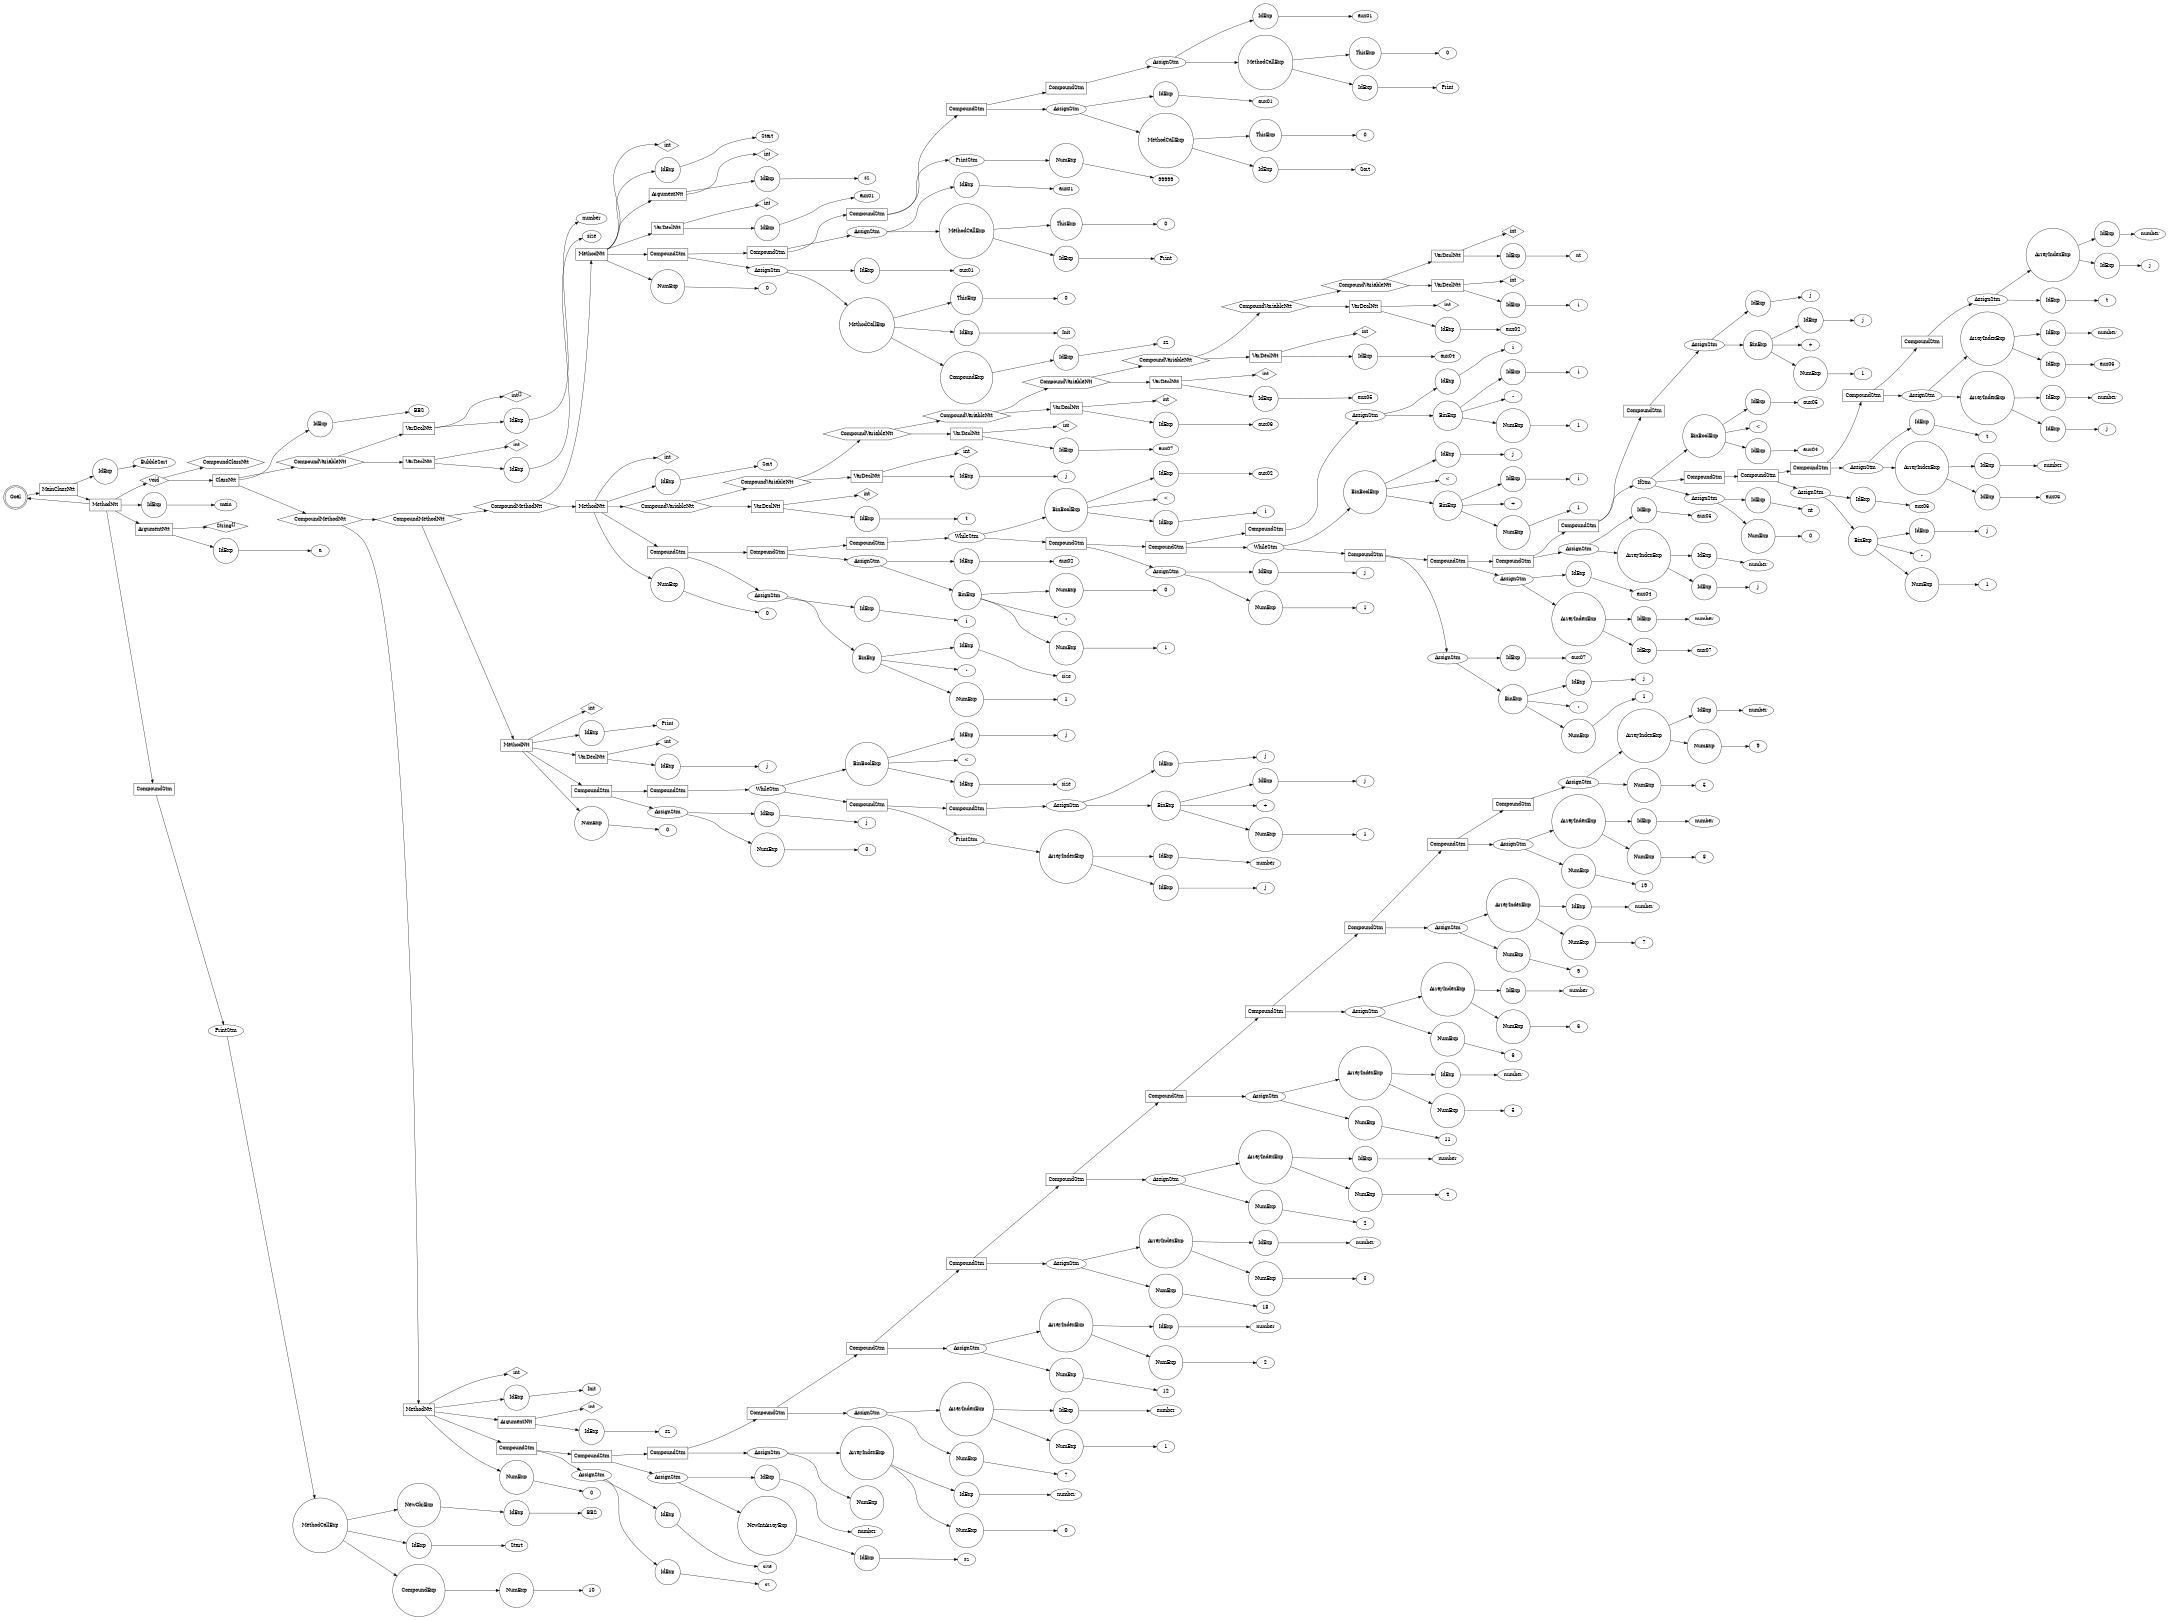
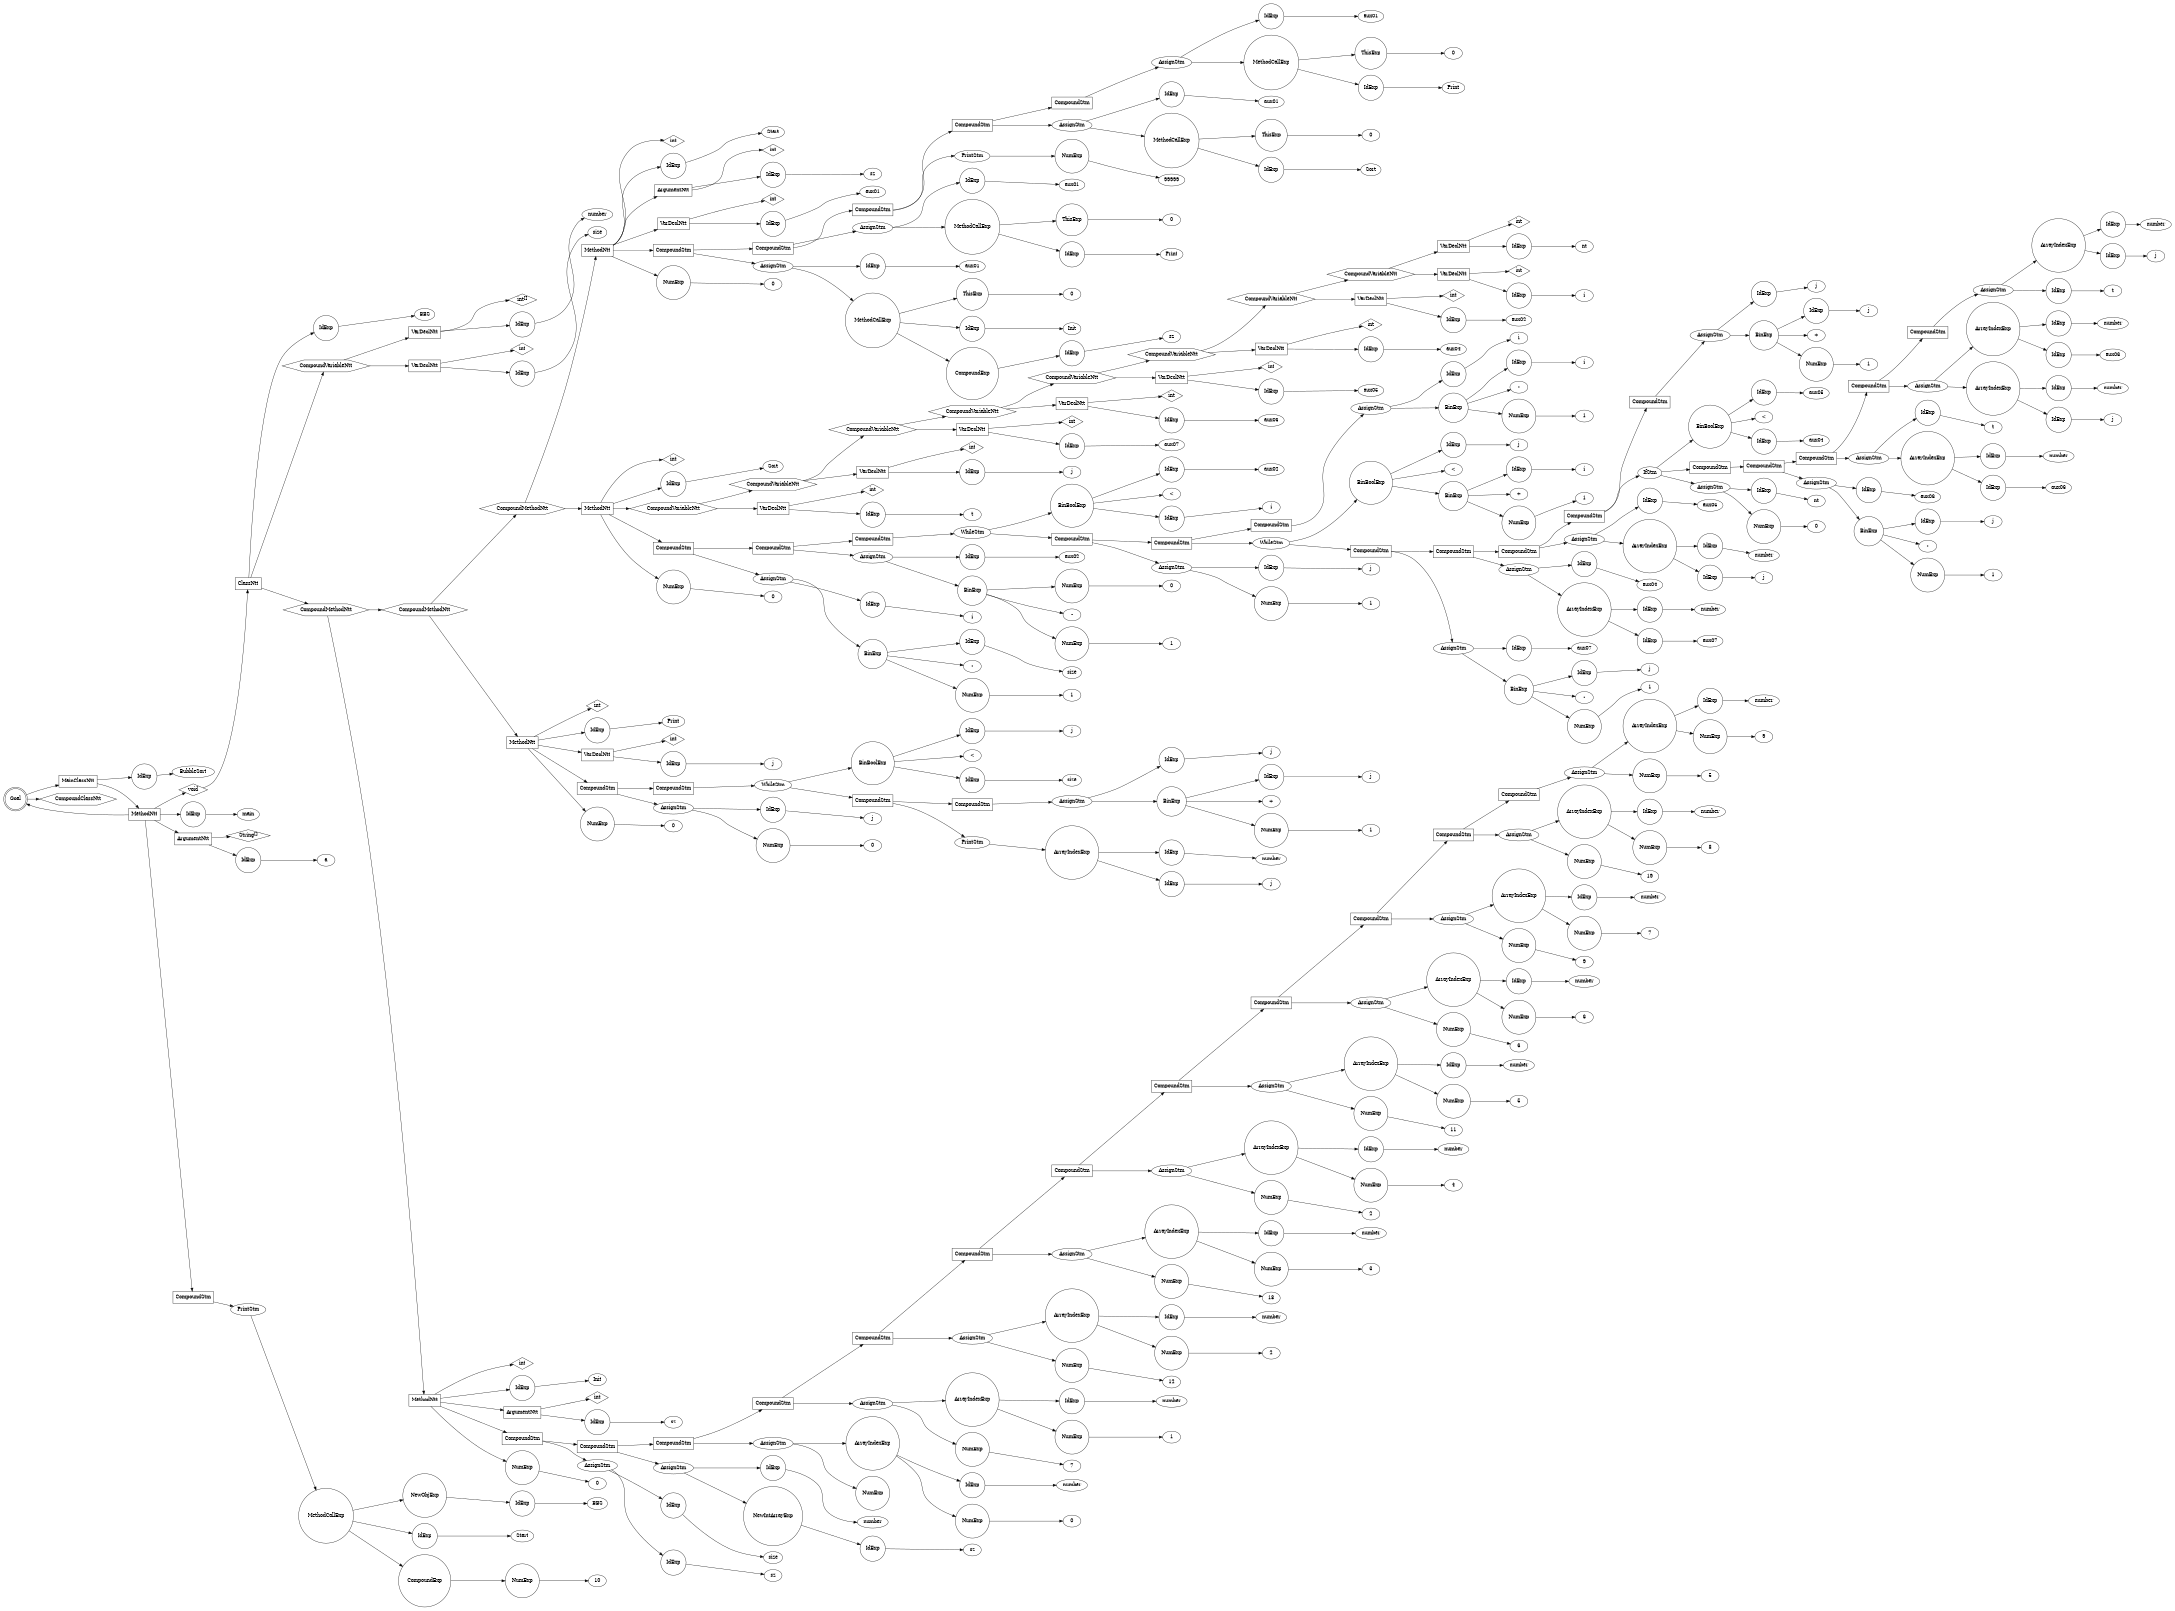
edge "void" -> "CompoundClassNtt": now "Goal" -> "CompoundClassNtt"
